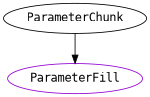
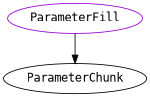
edge "ParameterChunk" -> "ParameterFill": reversed
